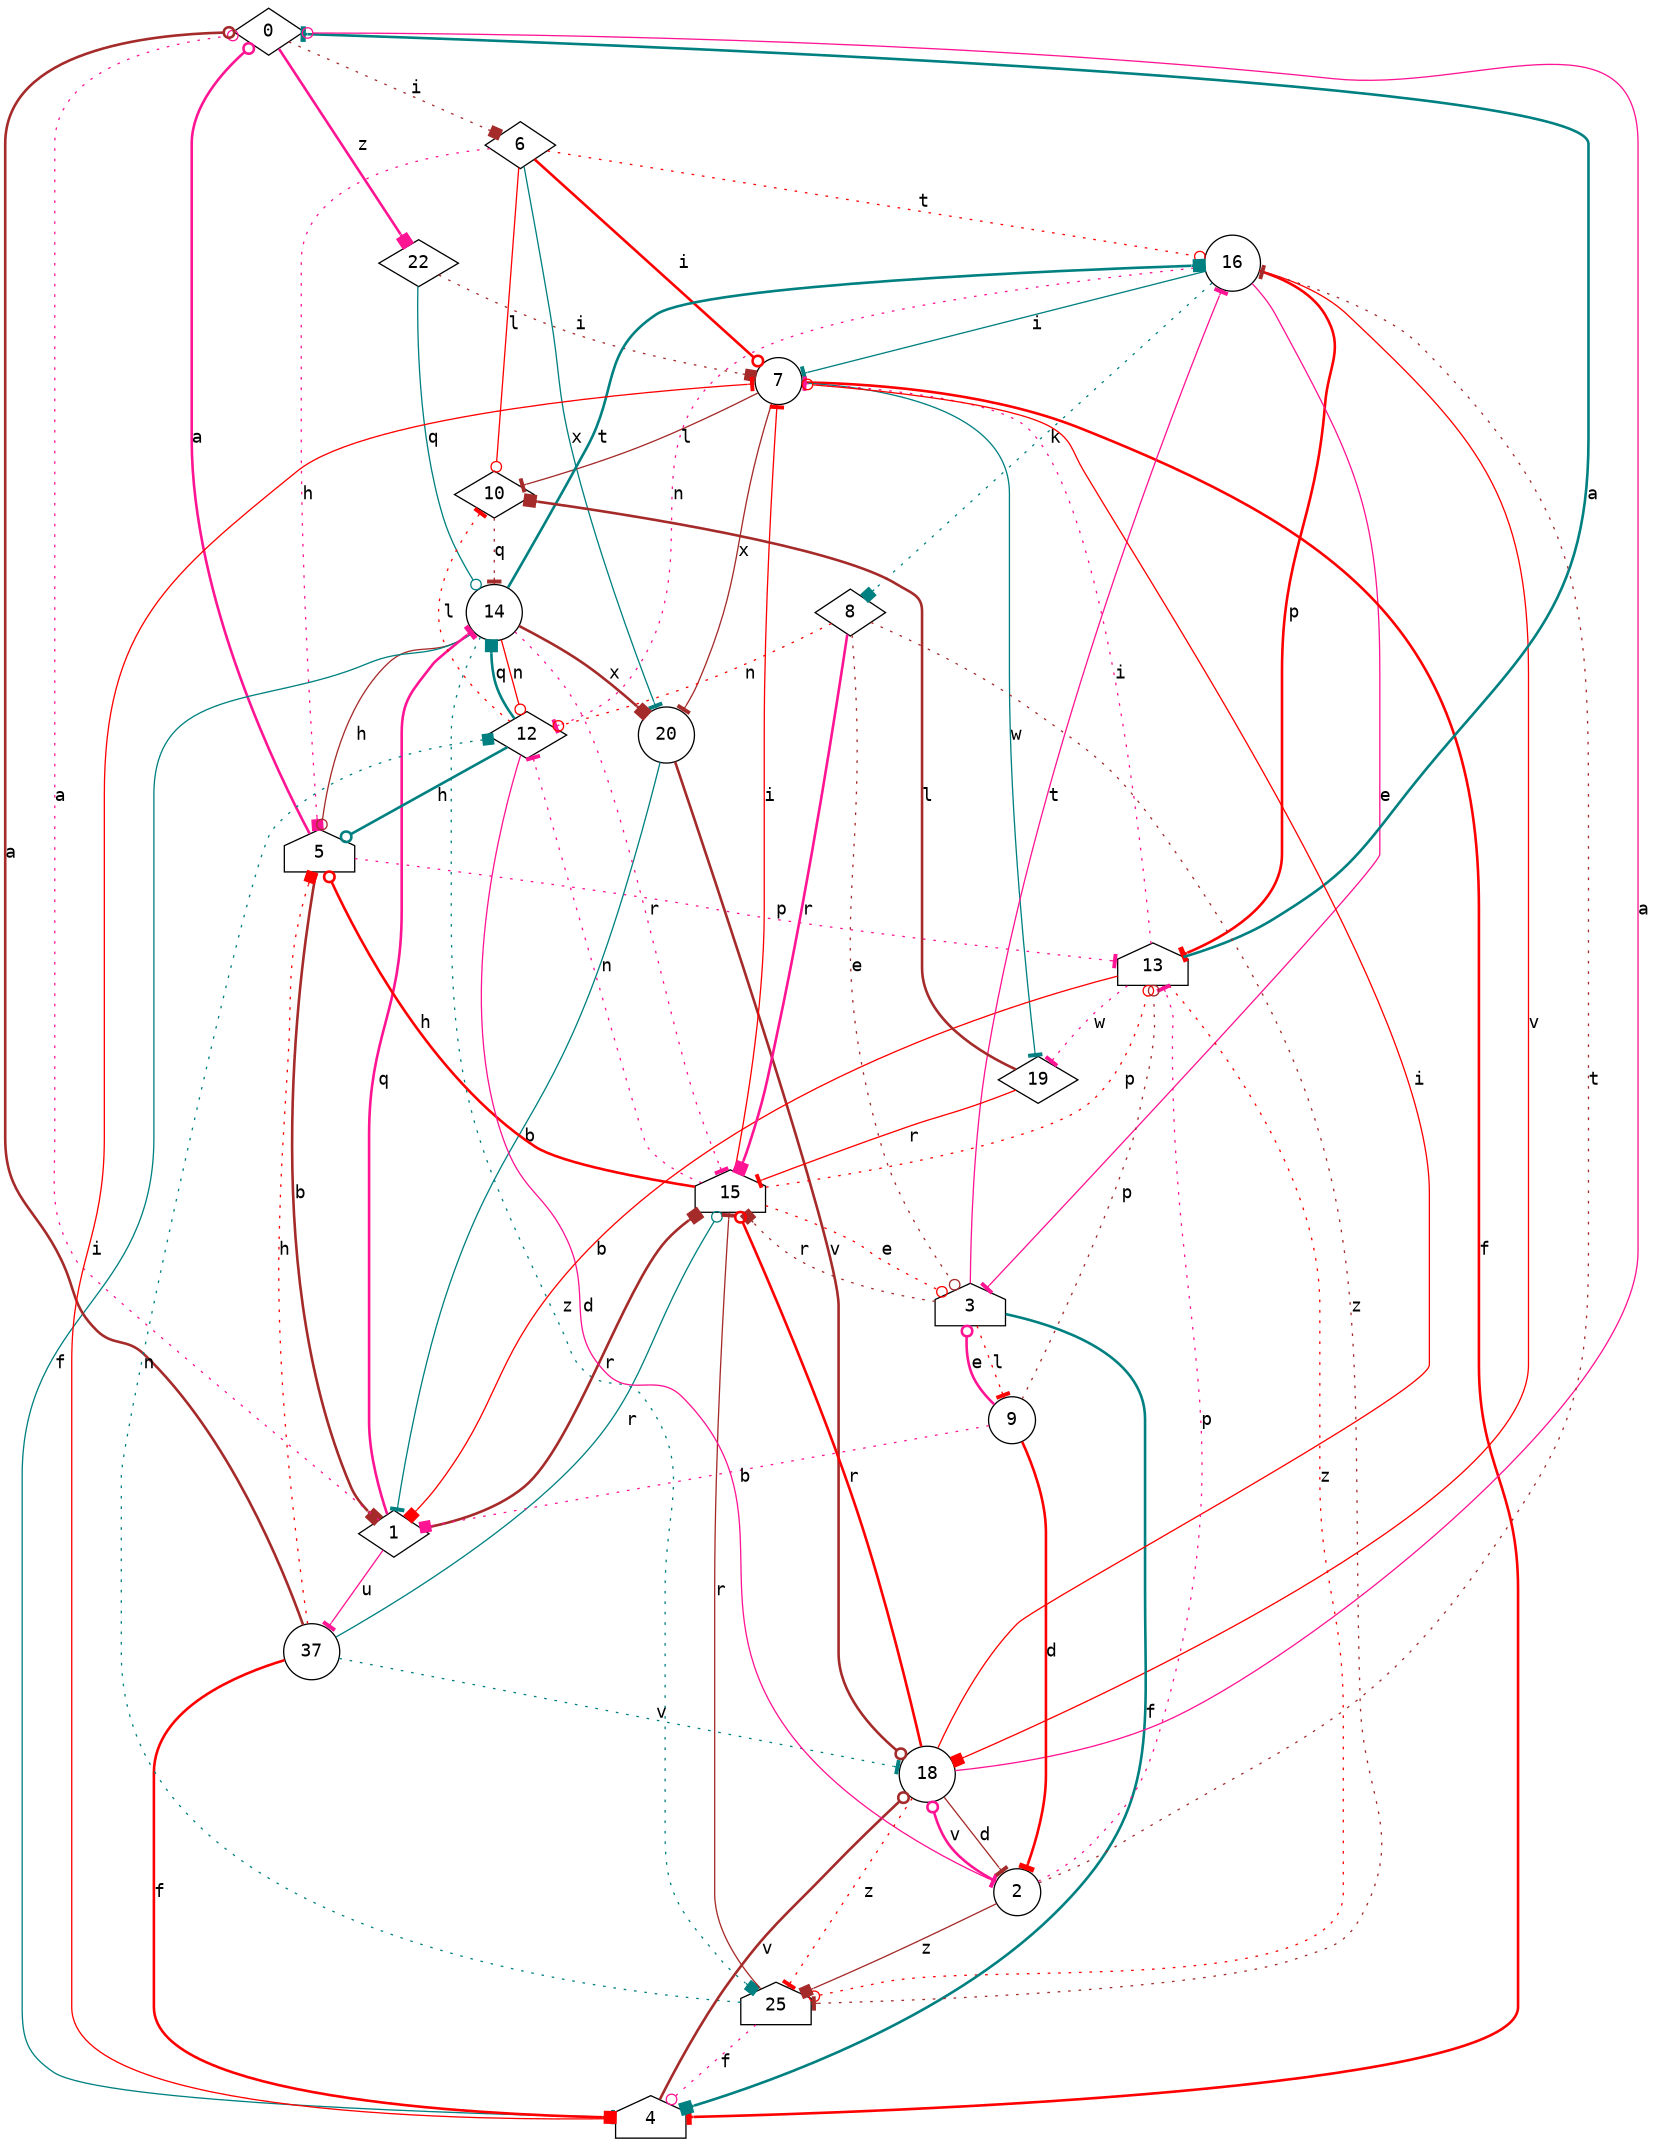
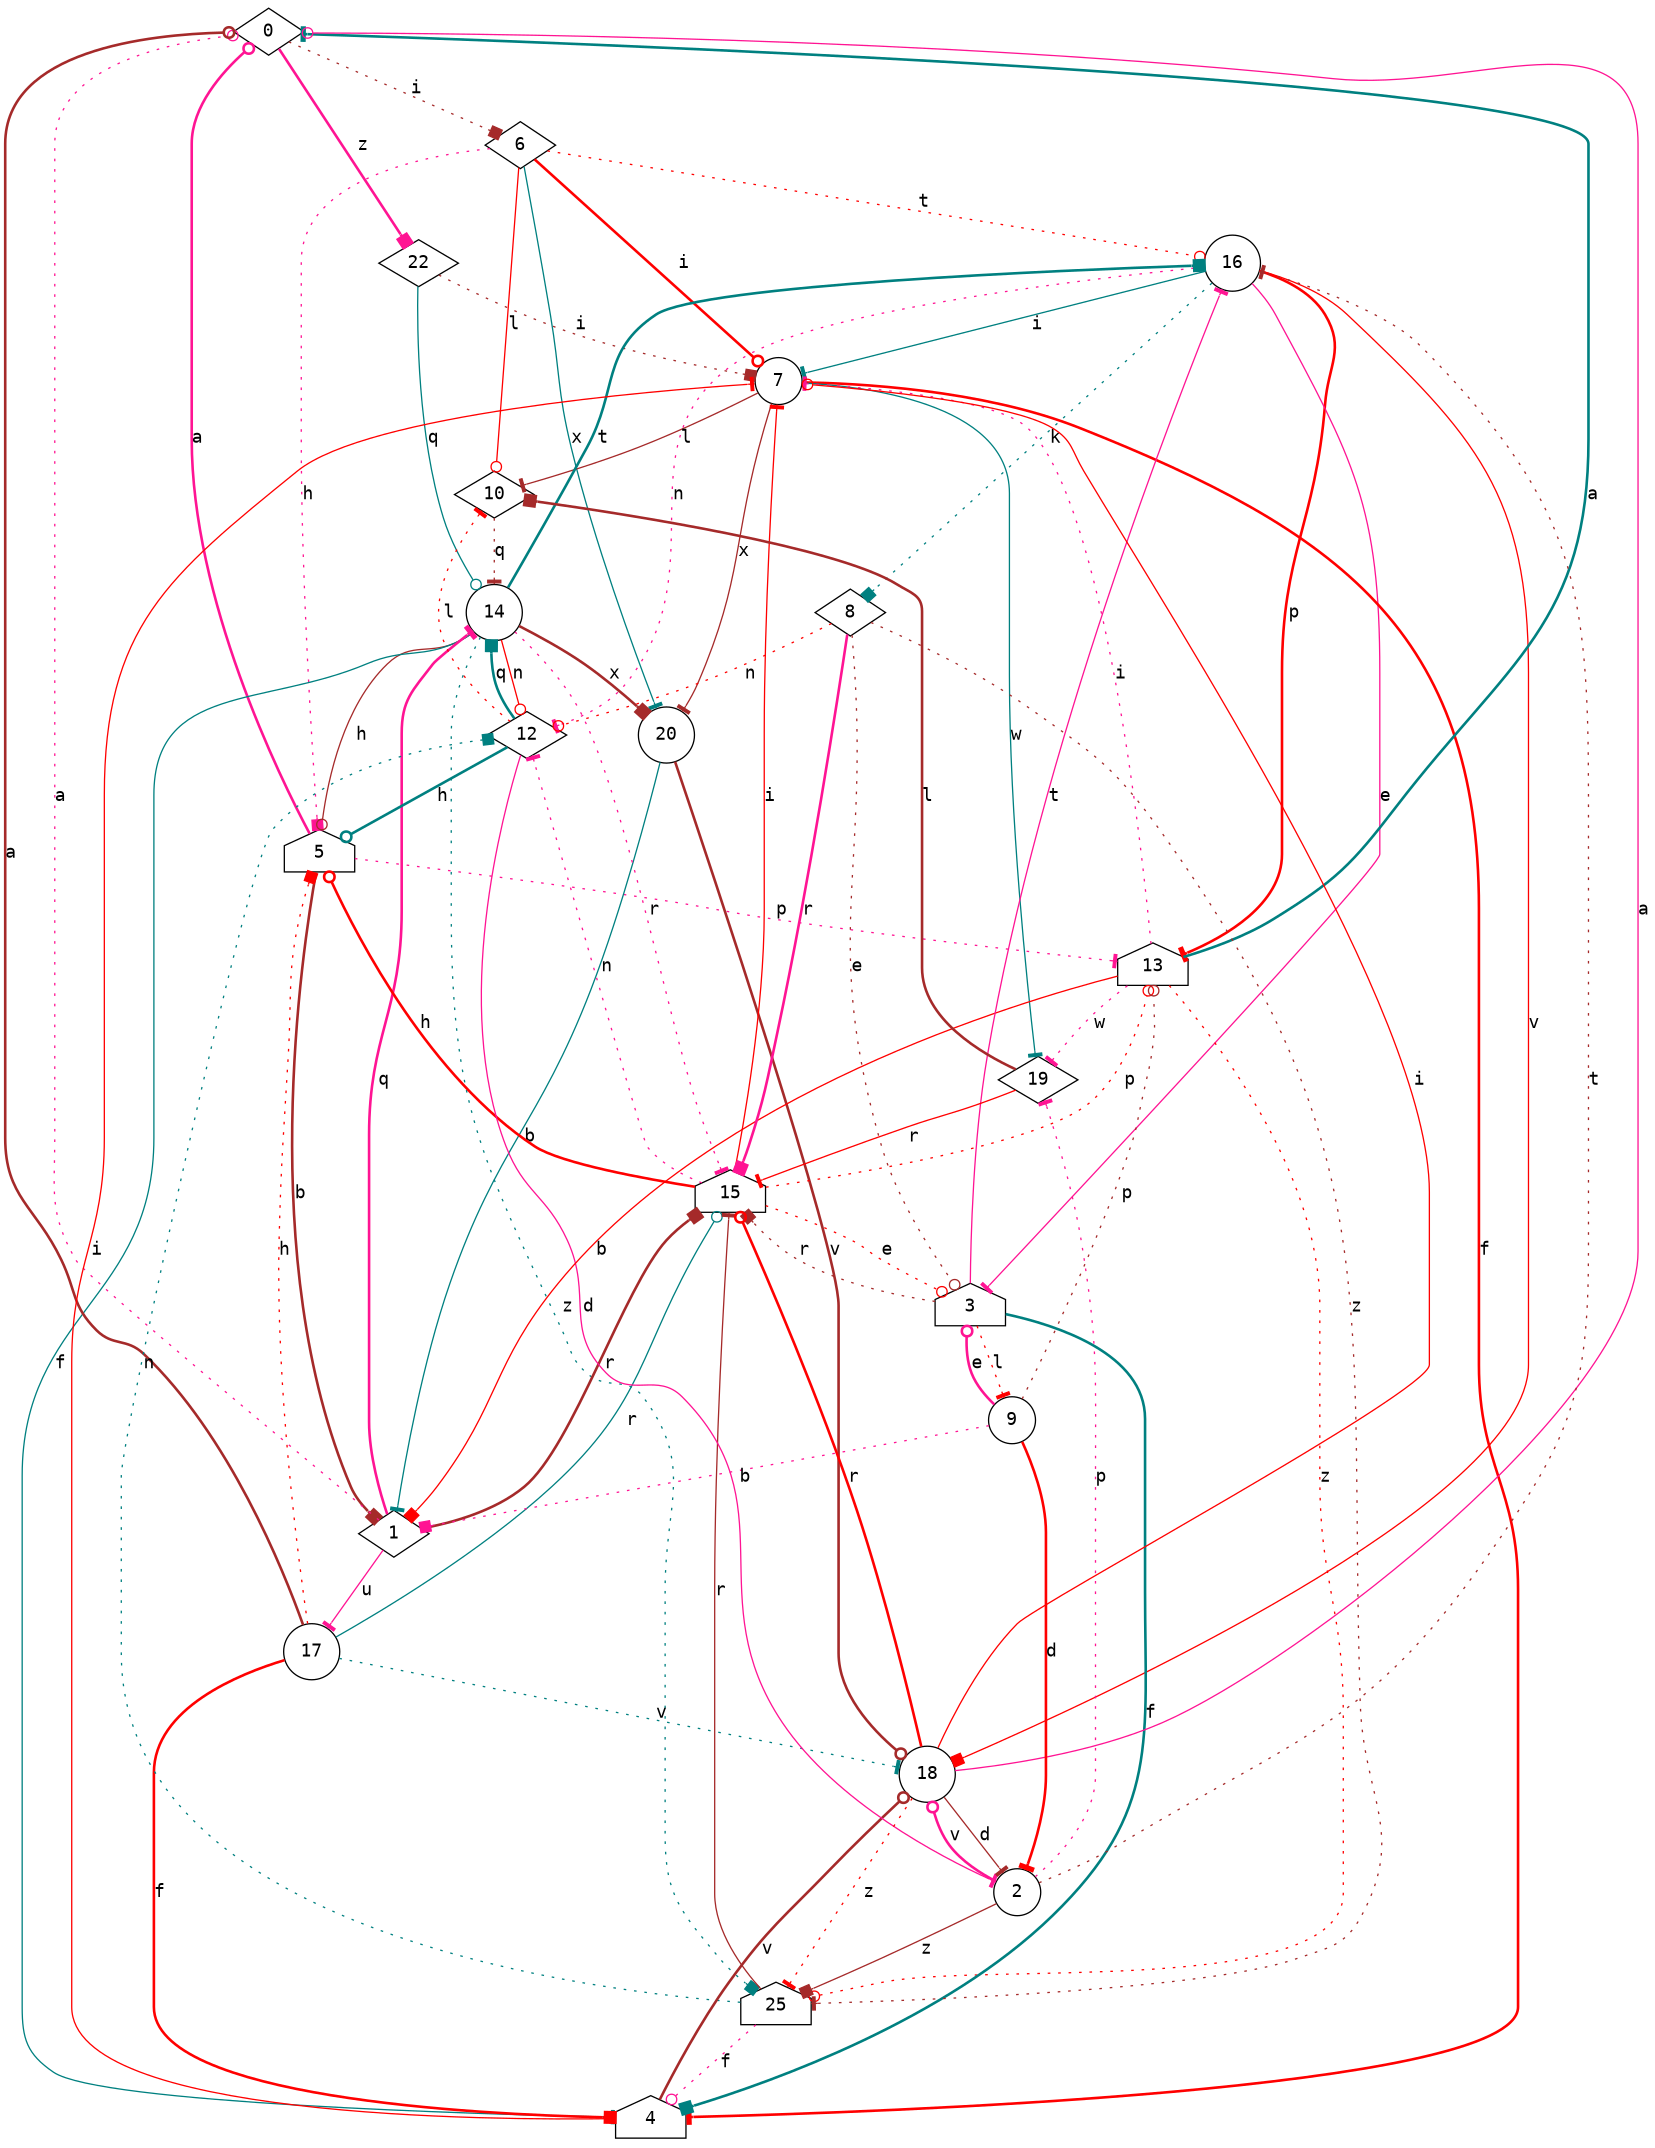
edge "2" -> "13": now "2" -> "19"
node "37": label "37" -> "17"
